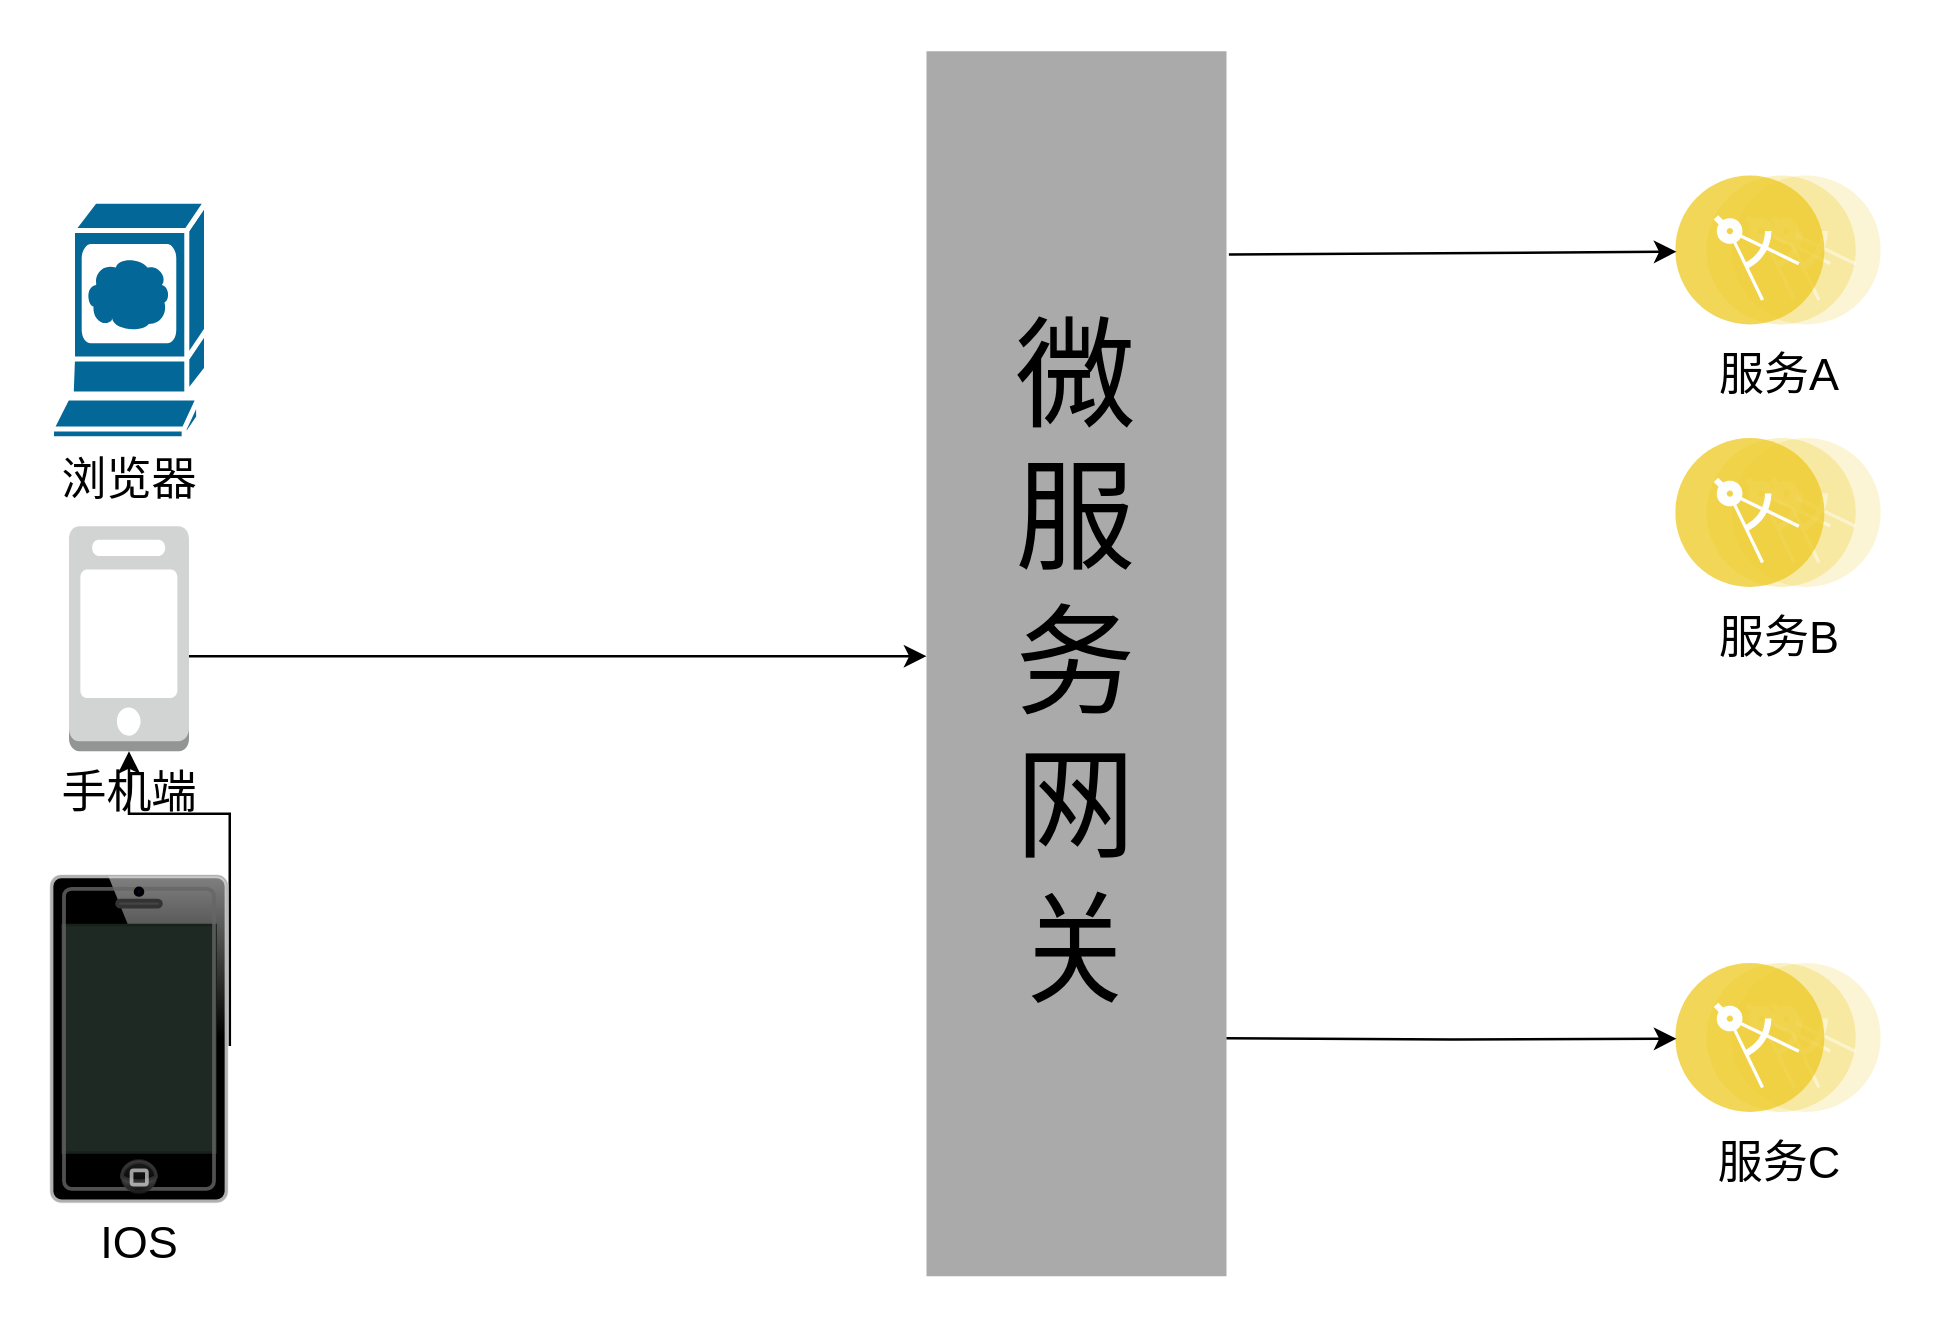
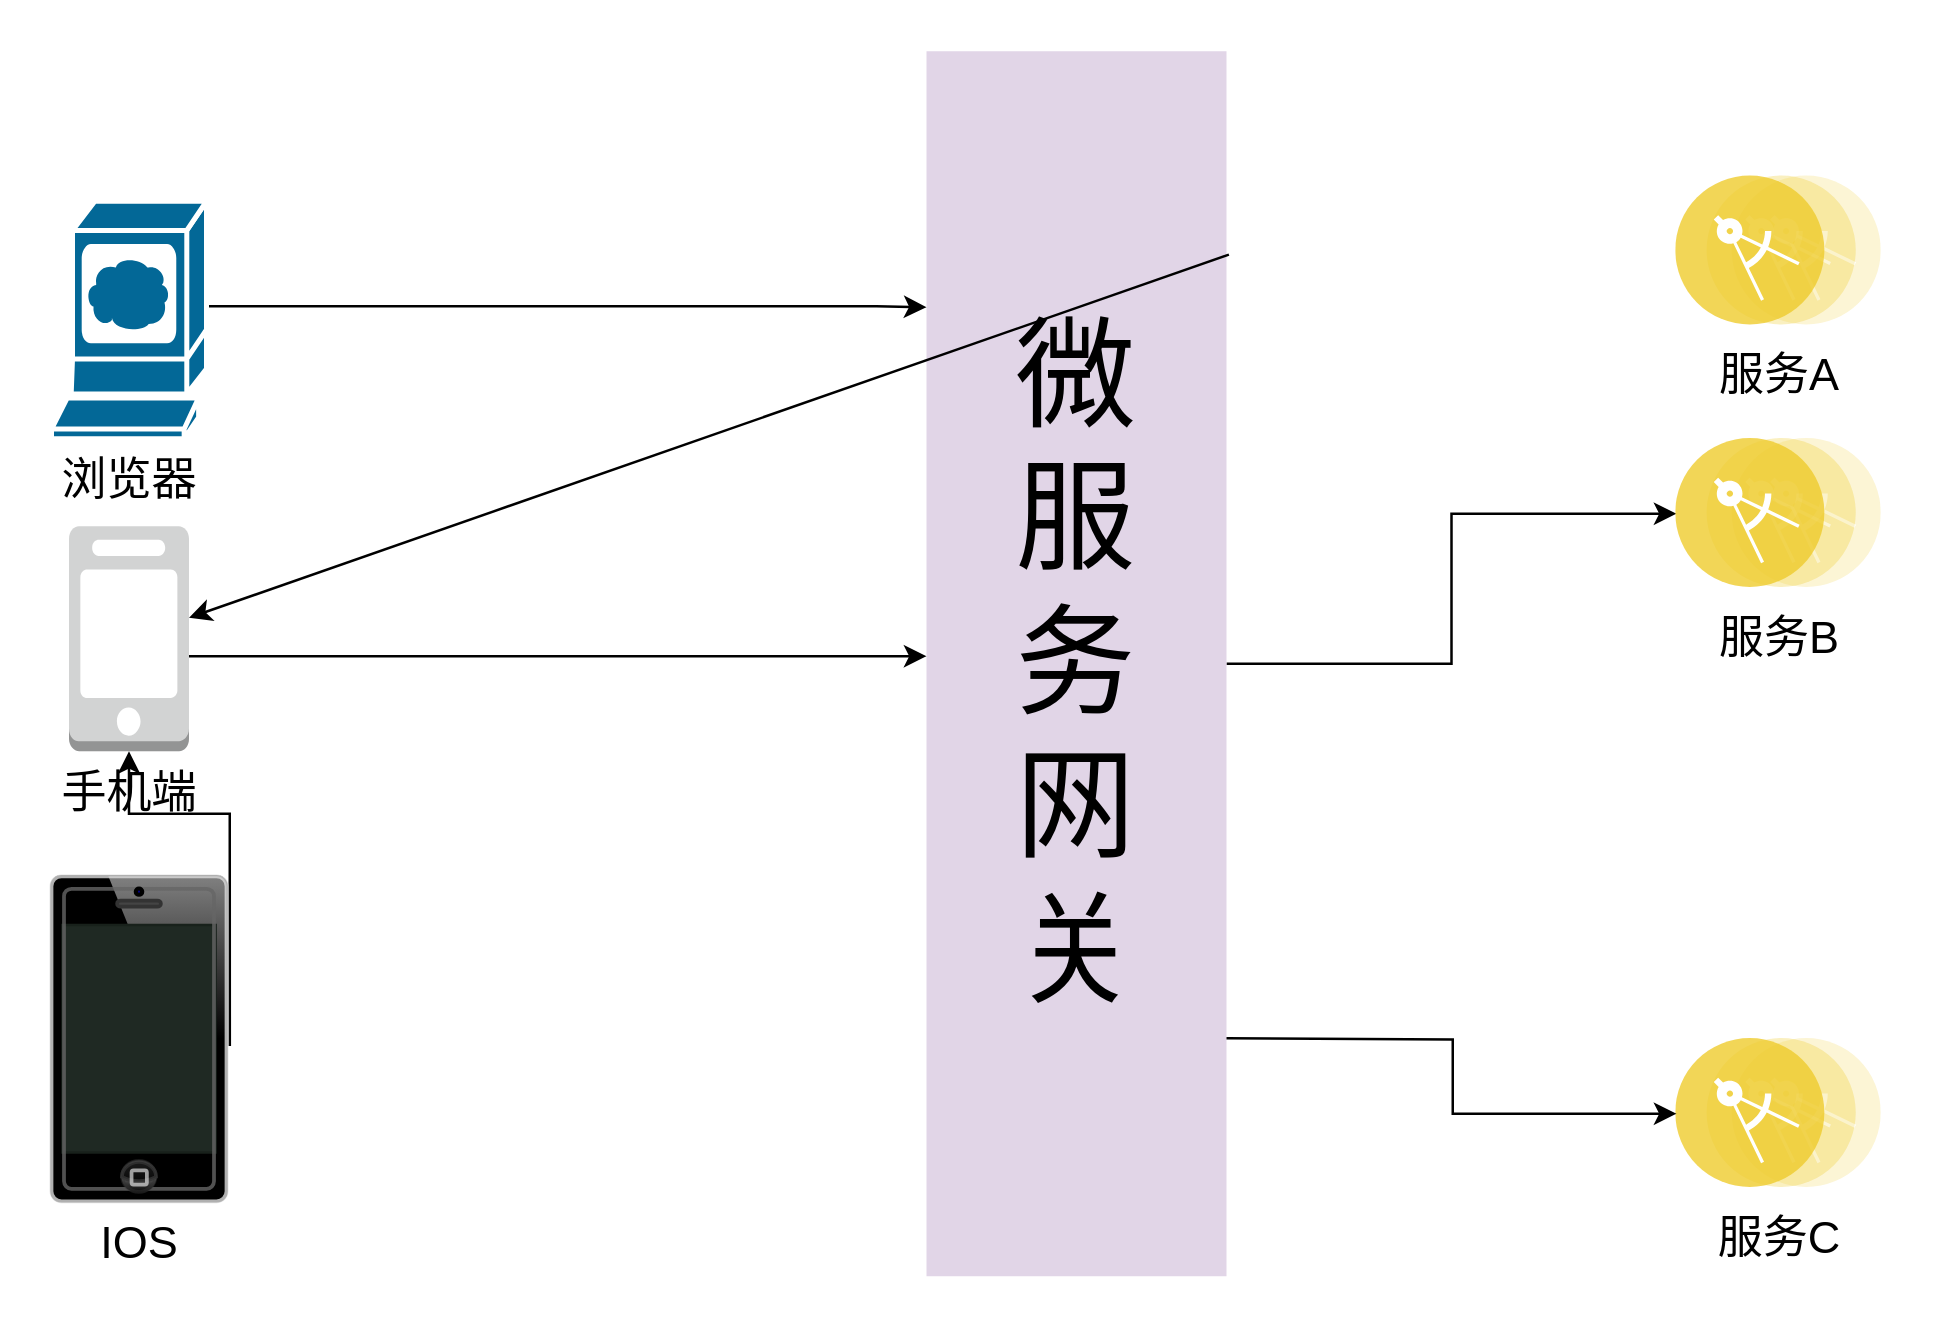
edge "微 服 务 网 关" -> "服务A": now "微 服 务 网 关" -> "手机端"
edge "浏览器" -> "微 服 务 网 关": added
edge "微 服 务 网 关" -> "服务B": added
node "微 服 务 网 关": fillcolor #aaaaaa -> #e1d5e7
node "服务C": moved (1779, 1039) -> (1779, 1114)
